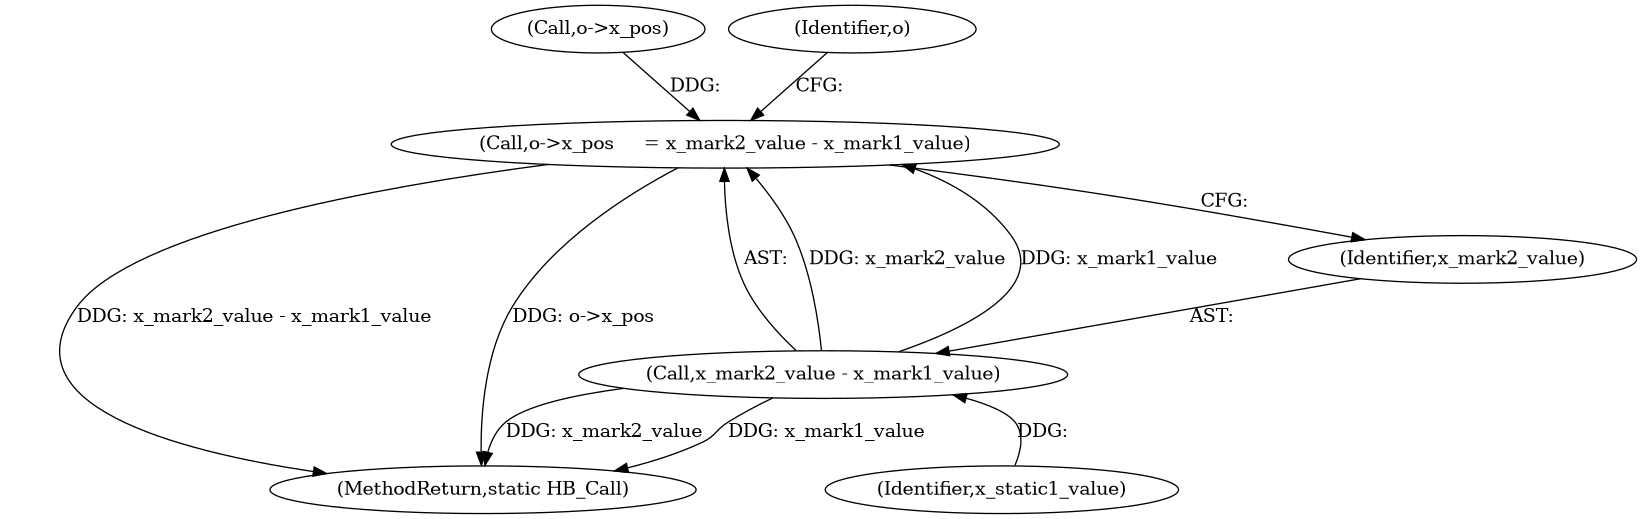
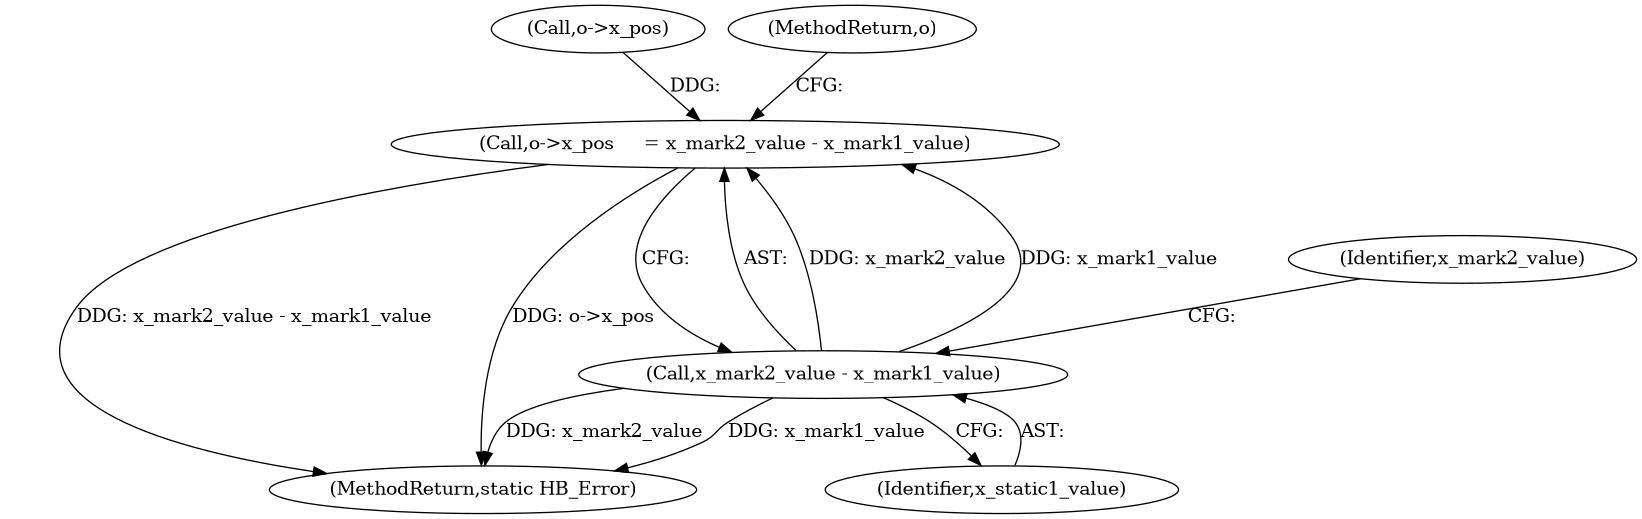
node "(Identifier,o)": label "(Identifier,o)" -> "(MethodReturn,o)"
edge "(Call,o->x_pos     = x_mark2_value - x_mark1_value)" -> "(Identifier,x_mark2_value)": now "(Call,o->x_pos     = x_mark2_value - x_mark1_value)" -> "(Call,x_mark2_value - x_mark1_value)"
edge "(Identifier,x_mark2_value)" -> "(Call,x_mark2_value - x_mark1_value)": label "AST: " -> "CFG: "
edge "(Call,x_mark2_value - x_mark1_value)" -> "(Identifier,x_static1_value)": added, label "CFG:"
edge "(Identifier,x_static1_value)" -> "(Call,x_mark2_value - x_mark1_value)": label "DDG: " -> "AST: "
node "(MethodReturn,static HB_Call)": label "(MethodReturn,static HB_Call)" -> "(MethodReturn,static HB_Error)"
